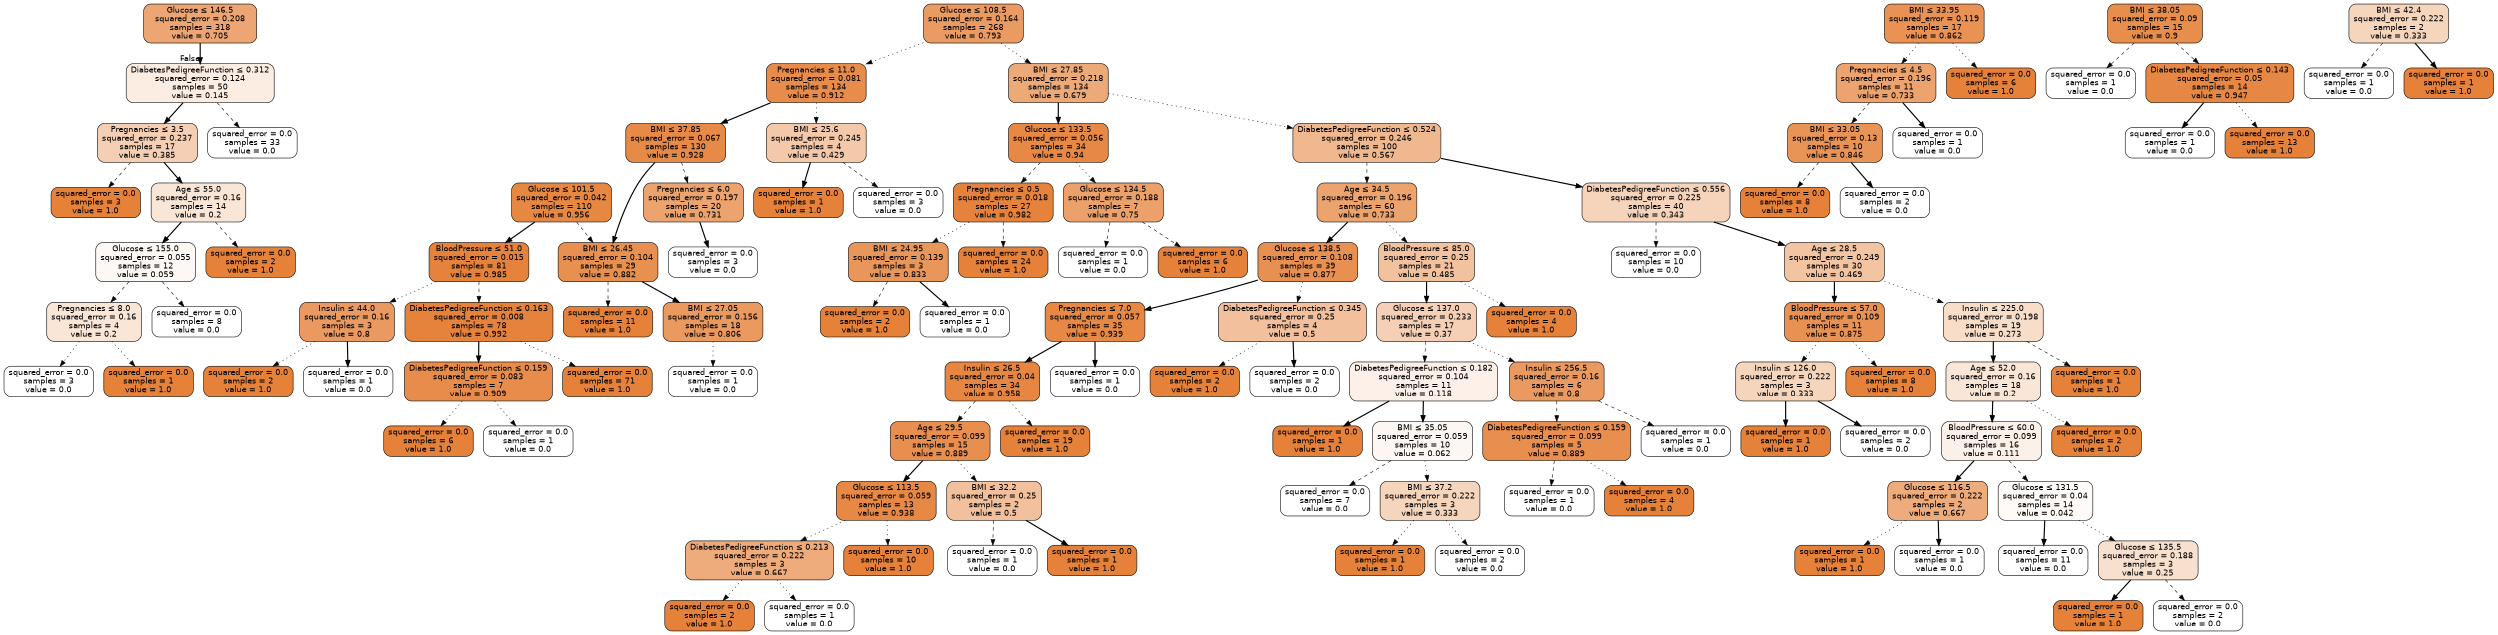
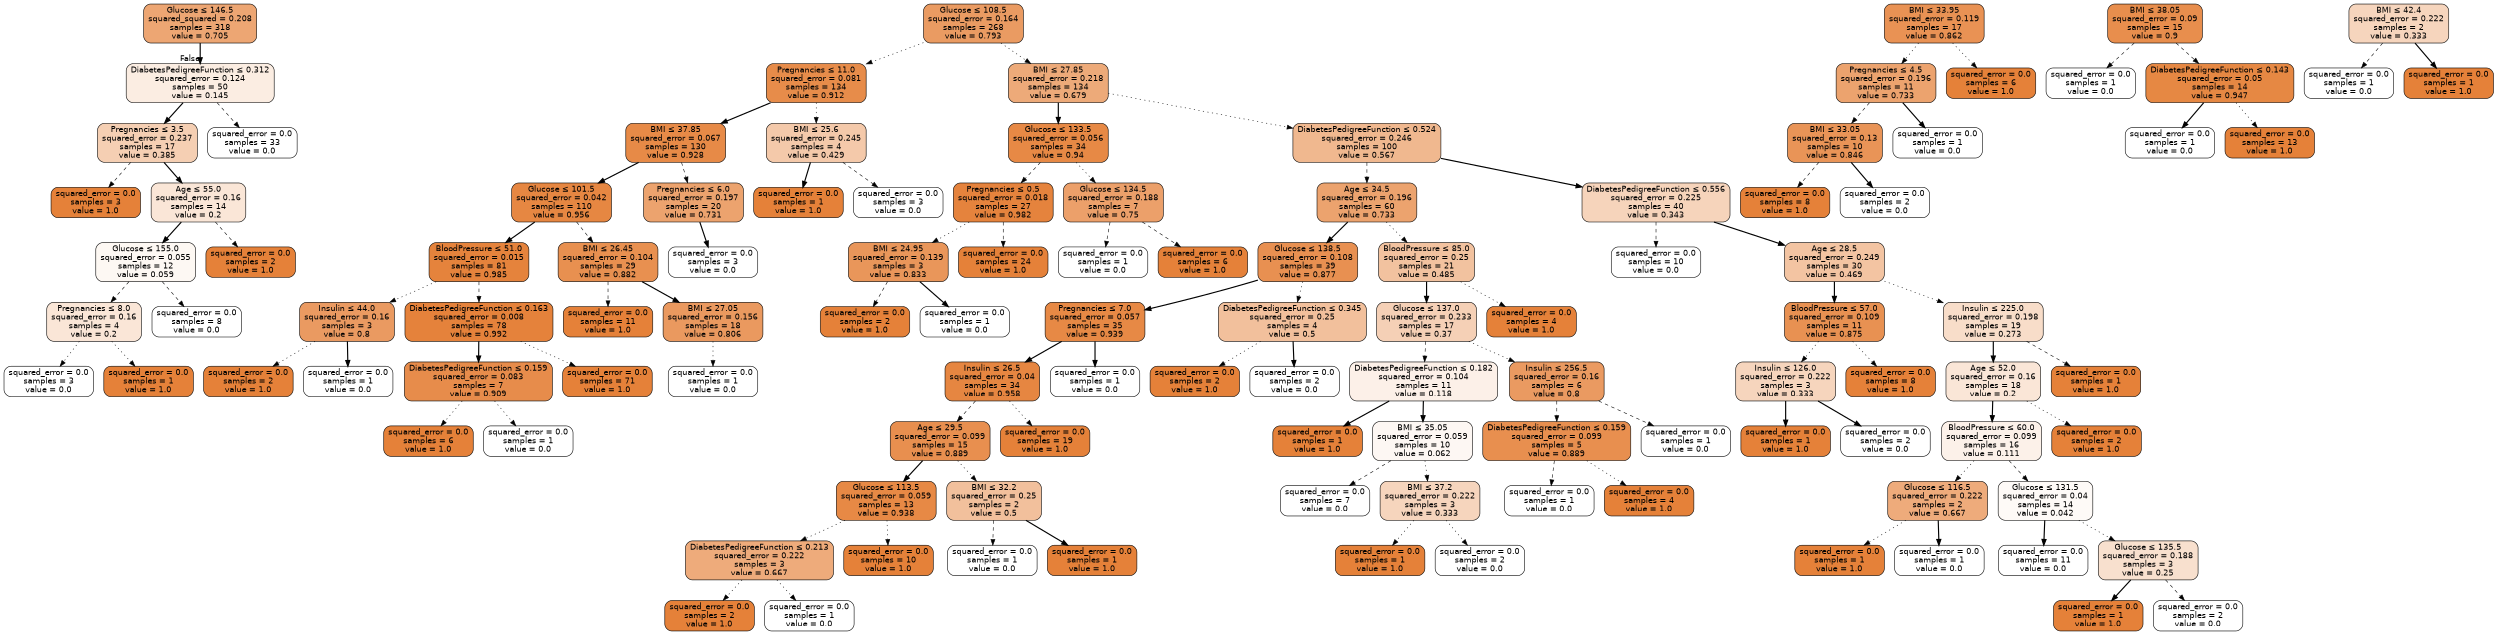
node "Glucose ≤ 146.5": text "squared_error = 0.208" -> "squared_squared = 0.208"
edge "BMI ≤ 37.85" -> "BMI ≤ 26.45": now "BMI ≤ 37.85" -> "Glucose ≤ 101.5"
edge "BloodPressure ≤ 60.0" -> "Glucose ≤ 116.5": style bold -> dotted
